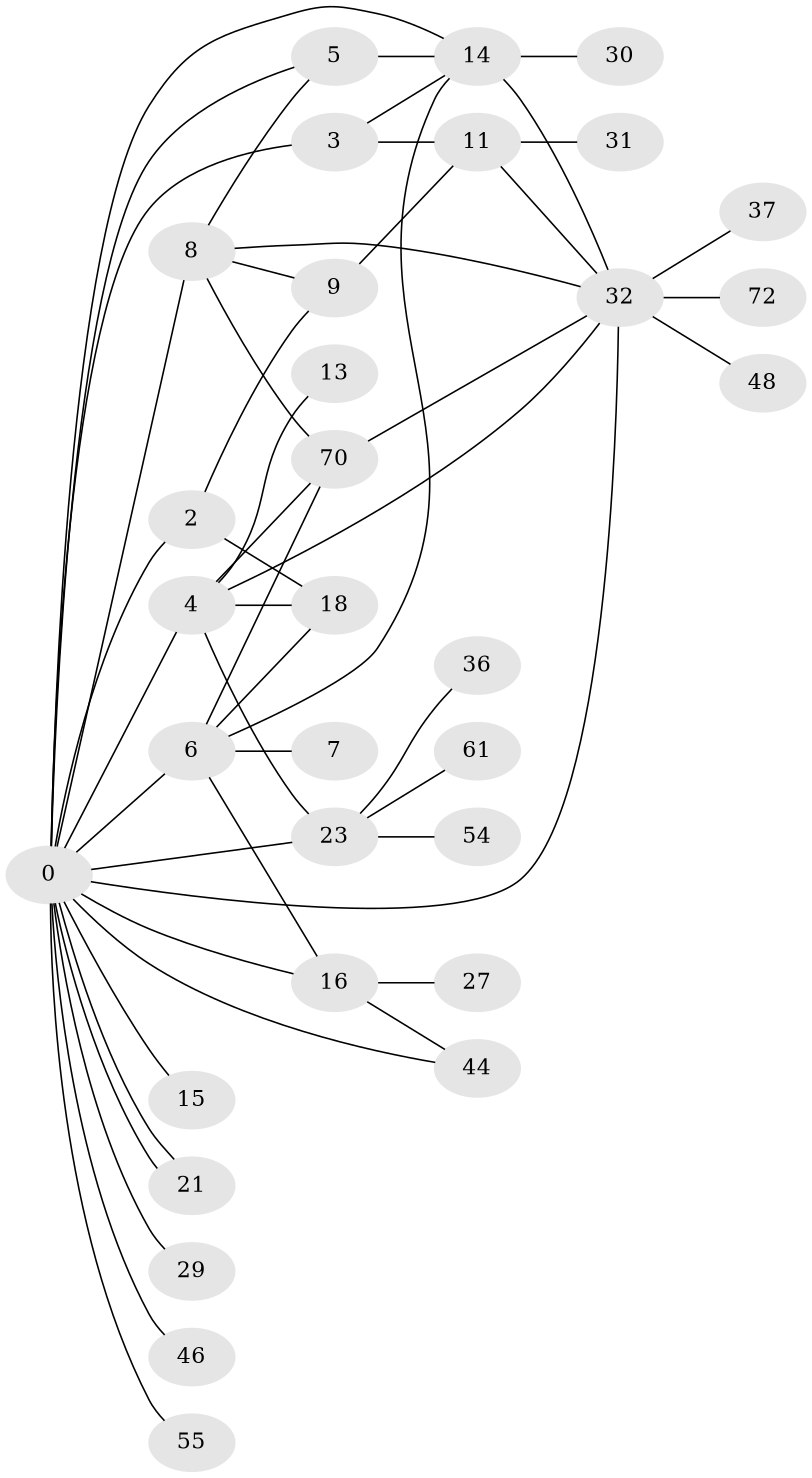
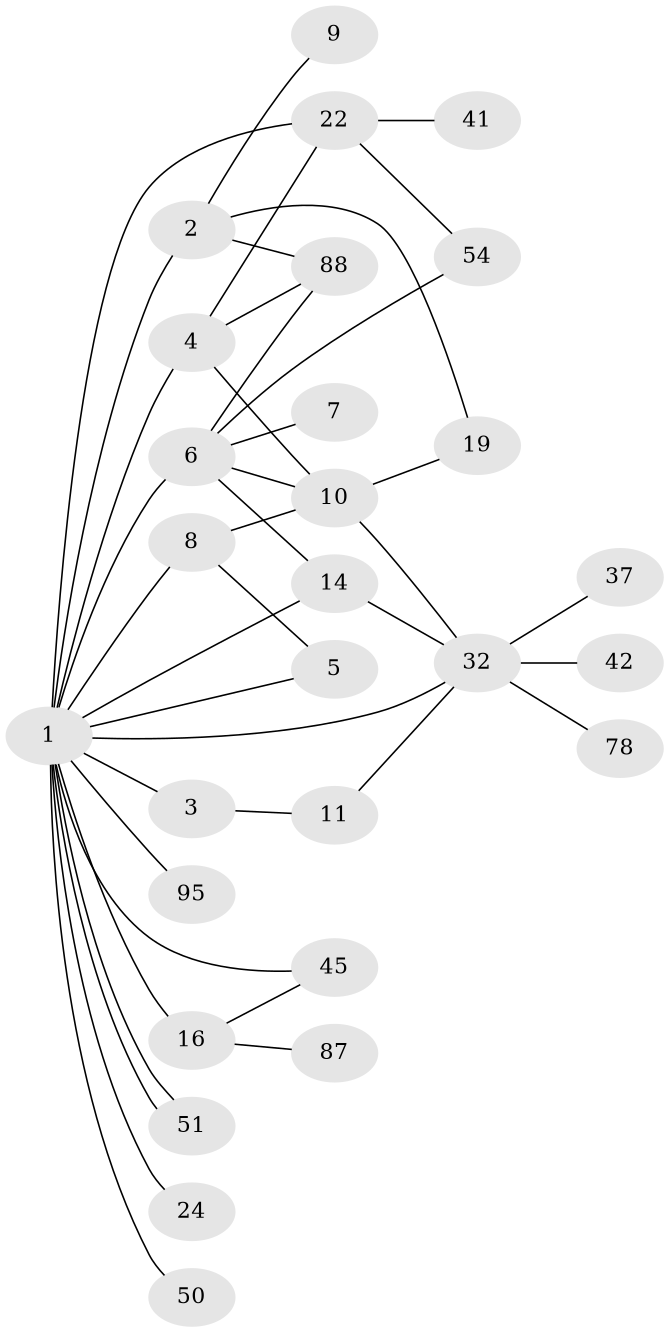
edge "5" -- "14": removed
node "30": removed
edge "14" -- "3": removed
node "31": removed
edge "11" -- "9": removed
edge "8" -- "32": removed
edge "8" -- "9": removed
node "72": label "72" -> "42"
node "13": removed
node "48": label "48" -> "78"
node "19": added
node "70": label "70" -> "10"
edge "32" -- "4": removed
node "18": label "18" -> "88"
node "36": removed
node "61": label "61" -> "41"
node "23": label "23" -> "22"
edge "6" -- "16": now "6" -- "54"
node "0": label "0" -> "1"
node "27": label "27" -> "87"
node "44": label "44" -> "45"
node "15": label "15" -> "95"
node "21": label "21" -> "51"
node "29": label "29" -> "24"
node "46": removed
node "55": label "55" -> "50"
